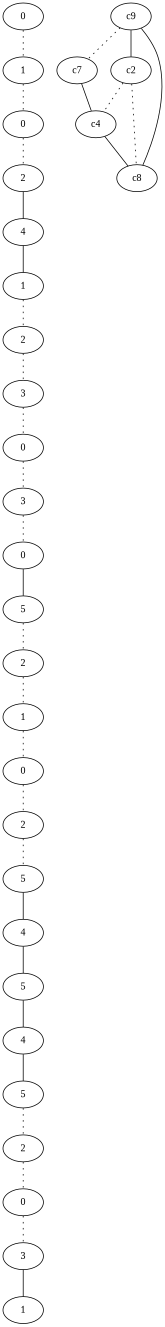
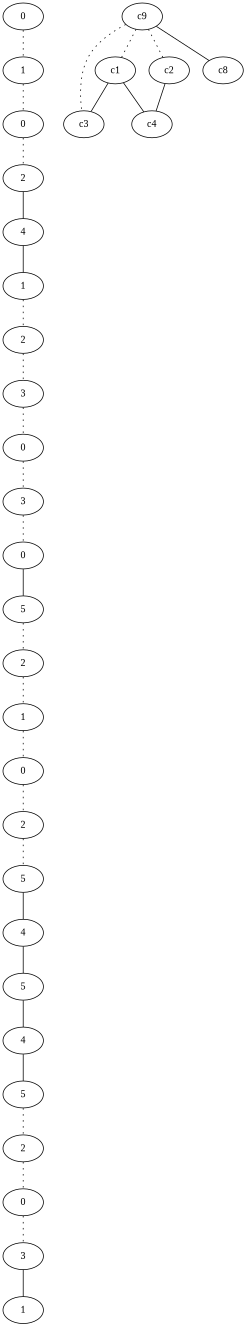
edge "c9" -- "c2": style solid -> dotted
node "c7": label "c7" -> "c1"
edge "c2" -- "c4": style dotted -> solid
node "c3": added
edge "c2" -- "c8": removed
edge "c4" -- "c8": removed
